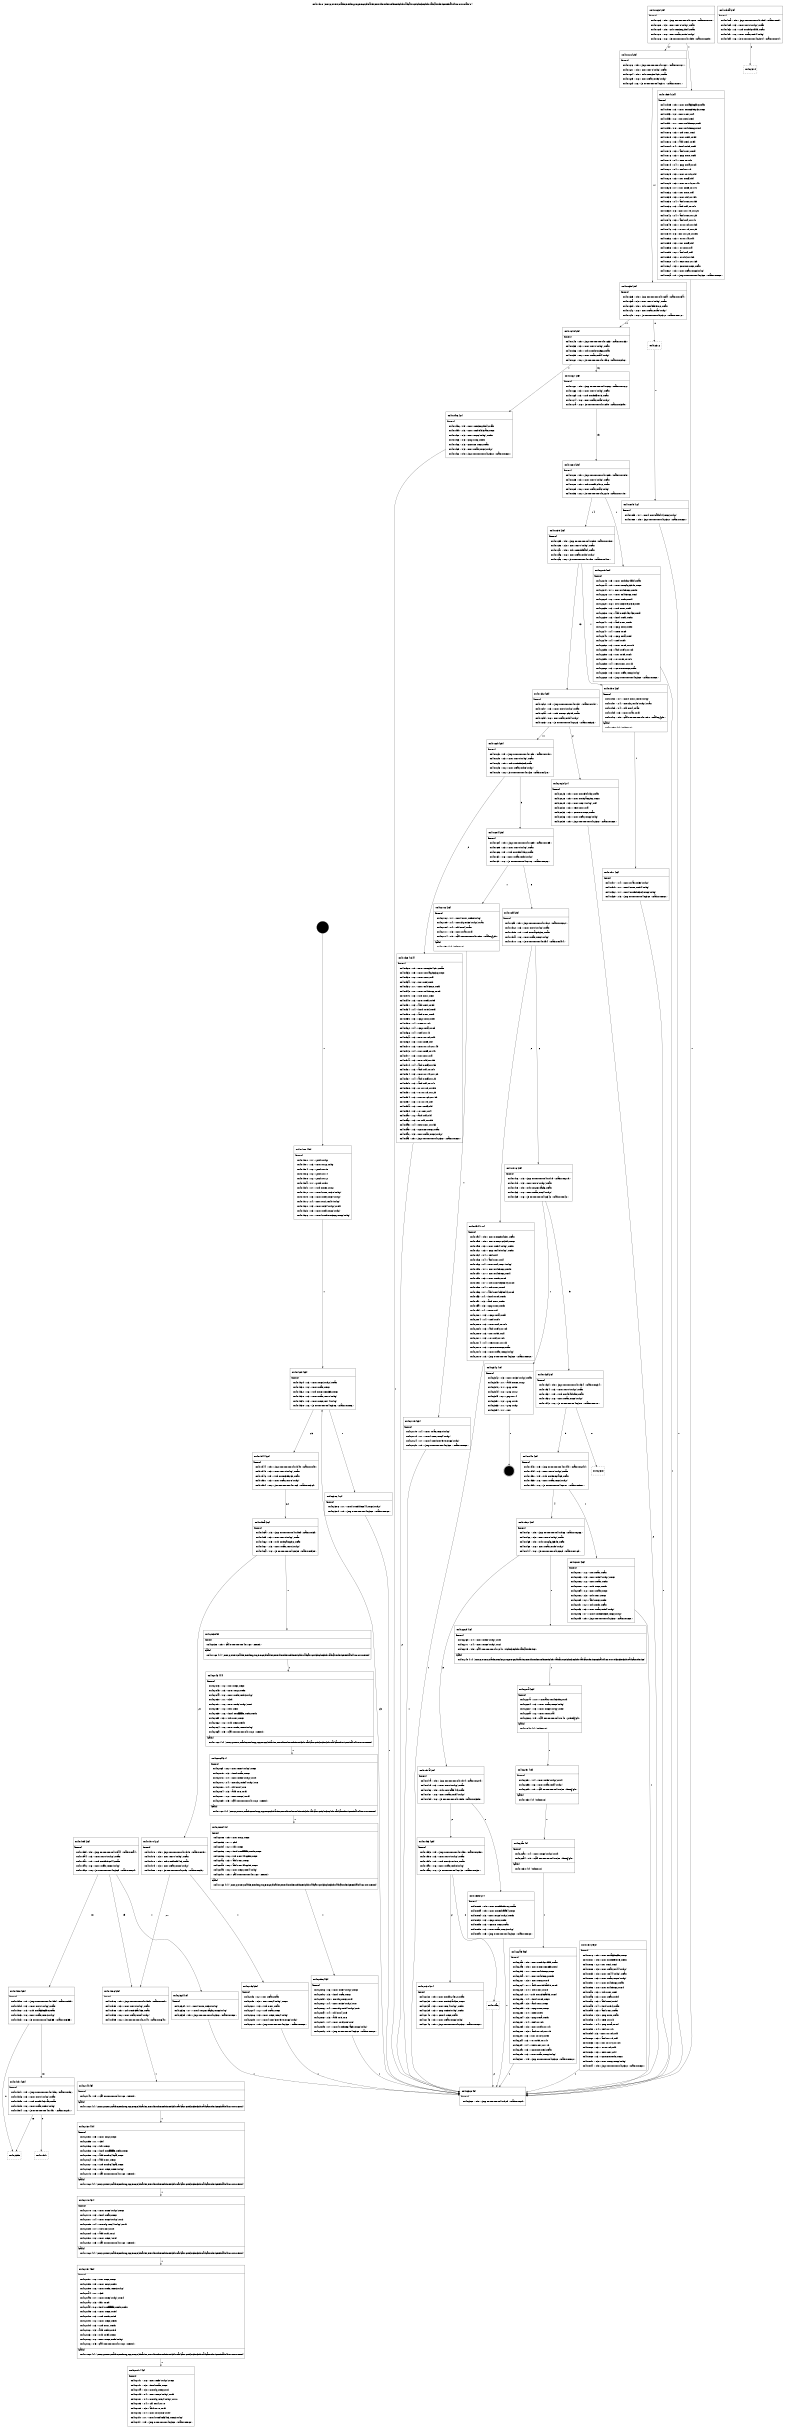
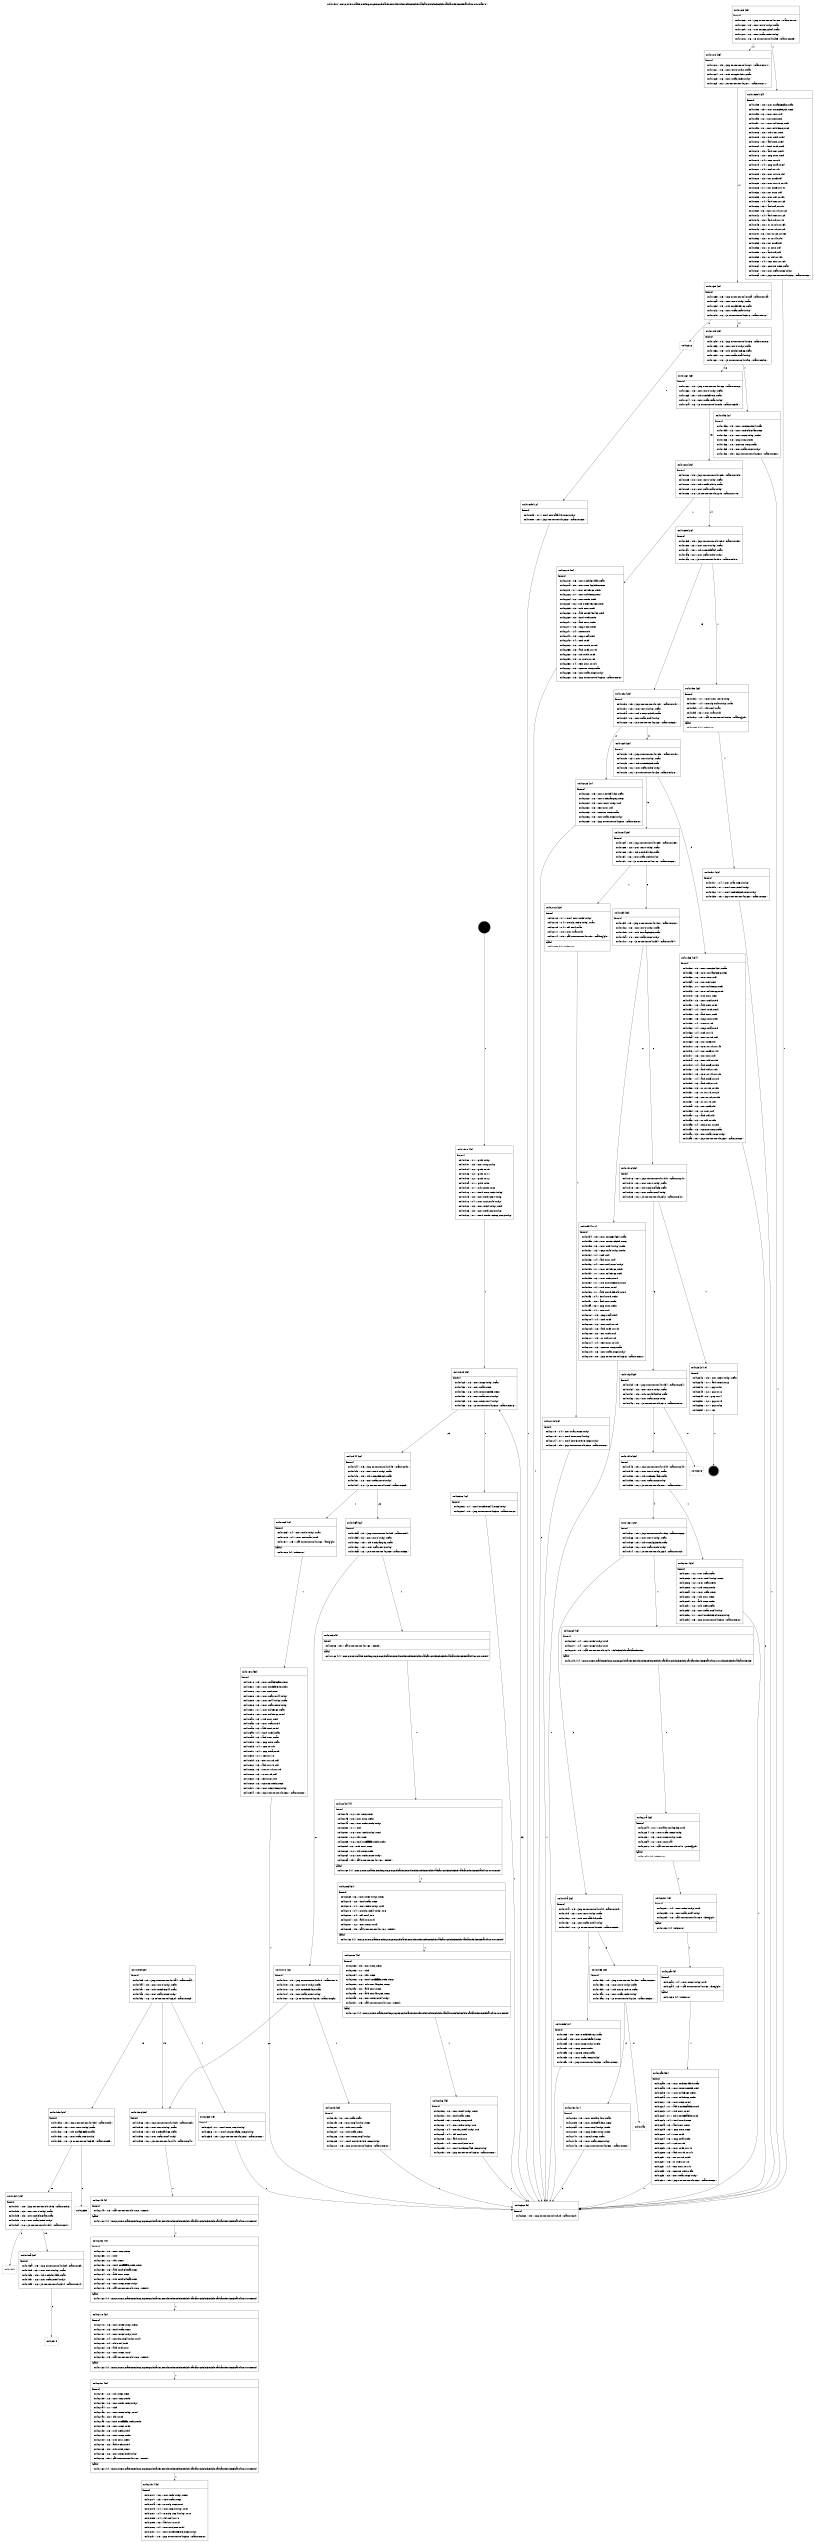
node "0x401e6f [13]": added
edge "0x401dac" -> "0x4023c0 [5]": now "0x402130 [27]" -> "0x4023c0 [5]"
edge "0x401bd1 [25]" -> "0x402355": now "0x401bd1 [25]" -> "0x401bea [25]"
